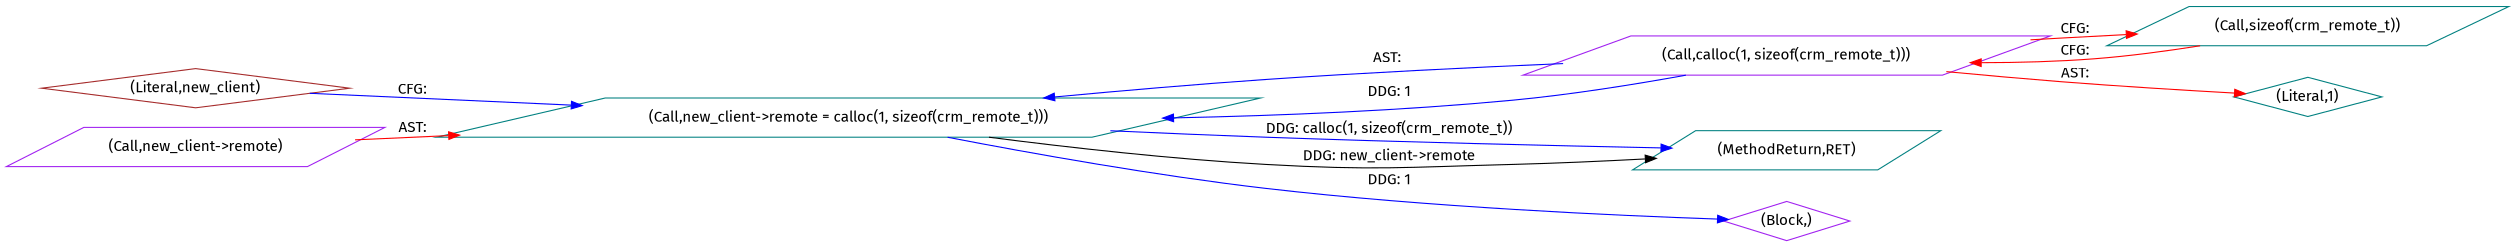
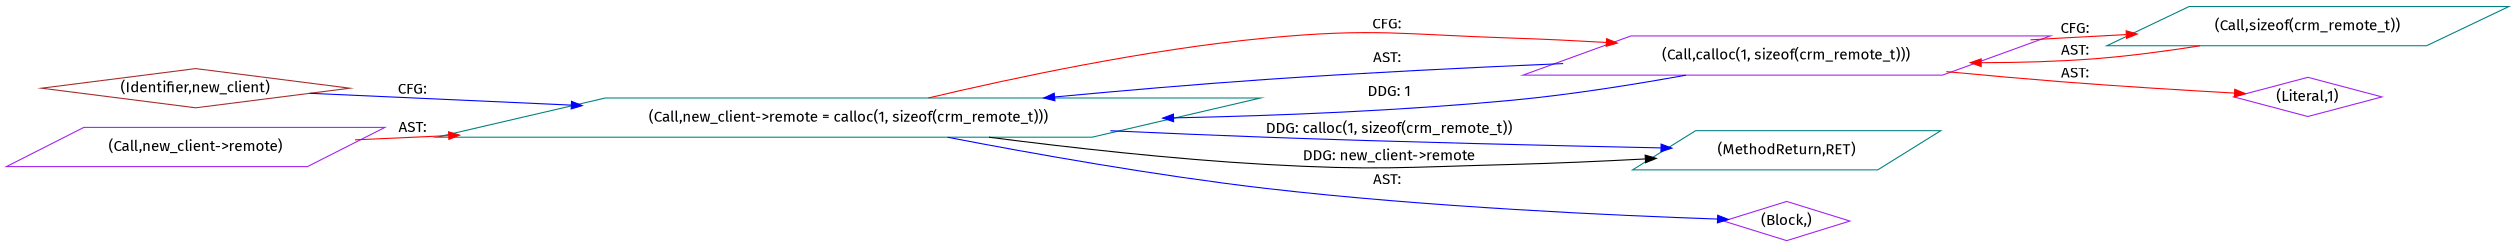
edge "(Call,new_client->remote = calloc(1, sizeof(crm_remote_t)))" -> "(Call,calloc(1, sizeof(crm_remote_t)))": added, label "CFG:"
edge "(Call,sizeof(crm_remote_t))" -> "(Call,calloc(1, sizeof(crm_remote_t)))": label "CFG: " -> "AST: "
node "(Literal,new_client)": label "(Literal,new_client)" -> "(Identifier,new_client)"
node "(Literal,1)": color teal -> purple
edge "(Call,new_client->remote = calloc(1, sizeof(crm_remote_t)))" -> "(Block,)": label "DDG: 1" -> "AST: "
